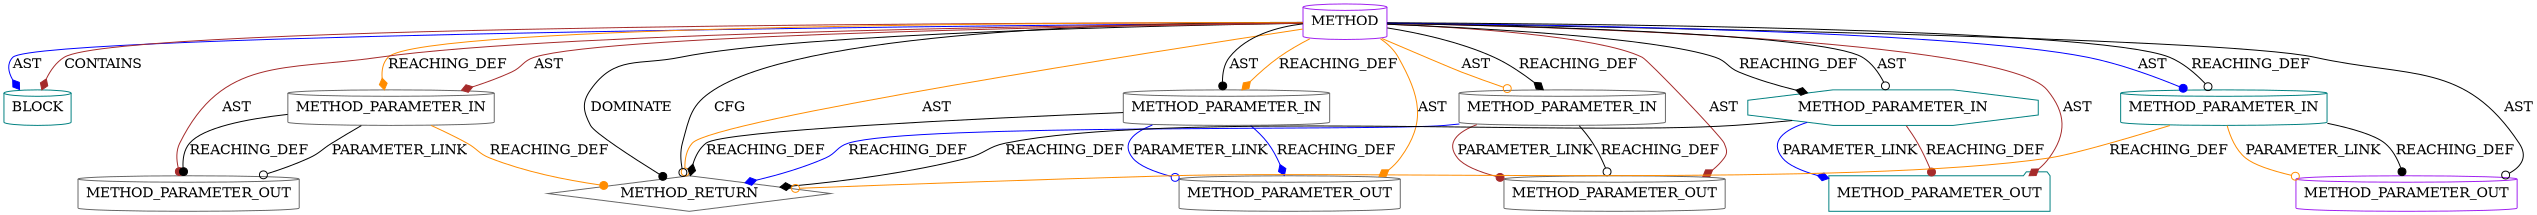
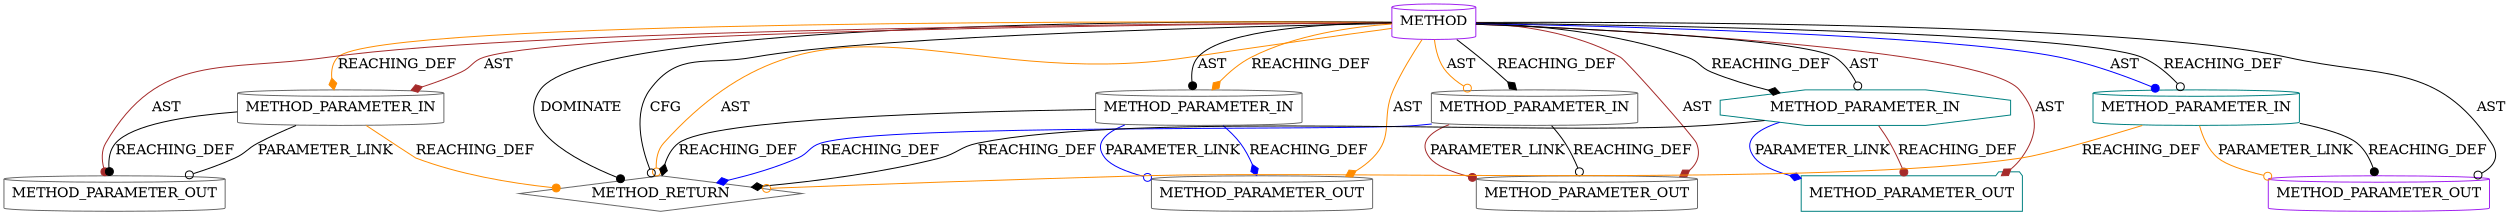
node "BLOCK": removed
